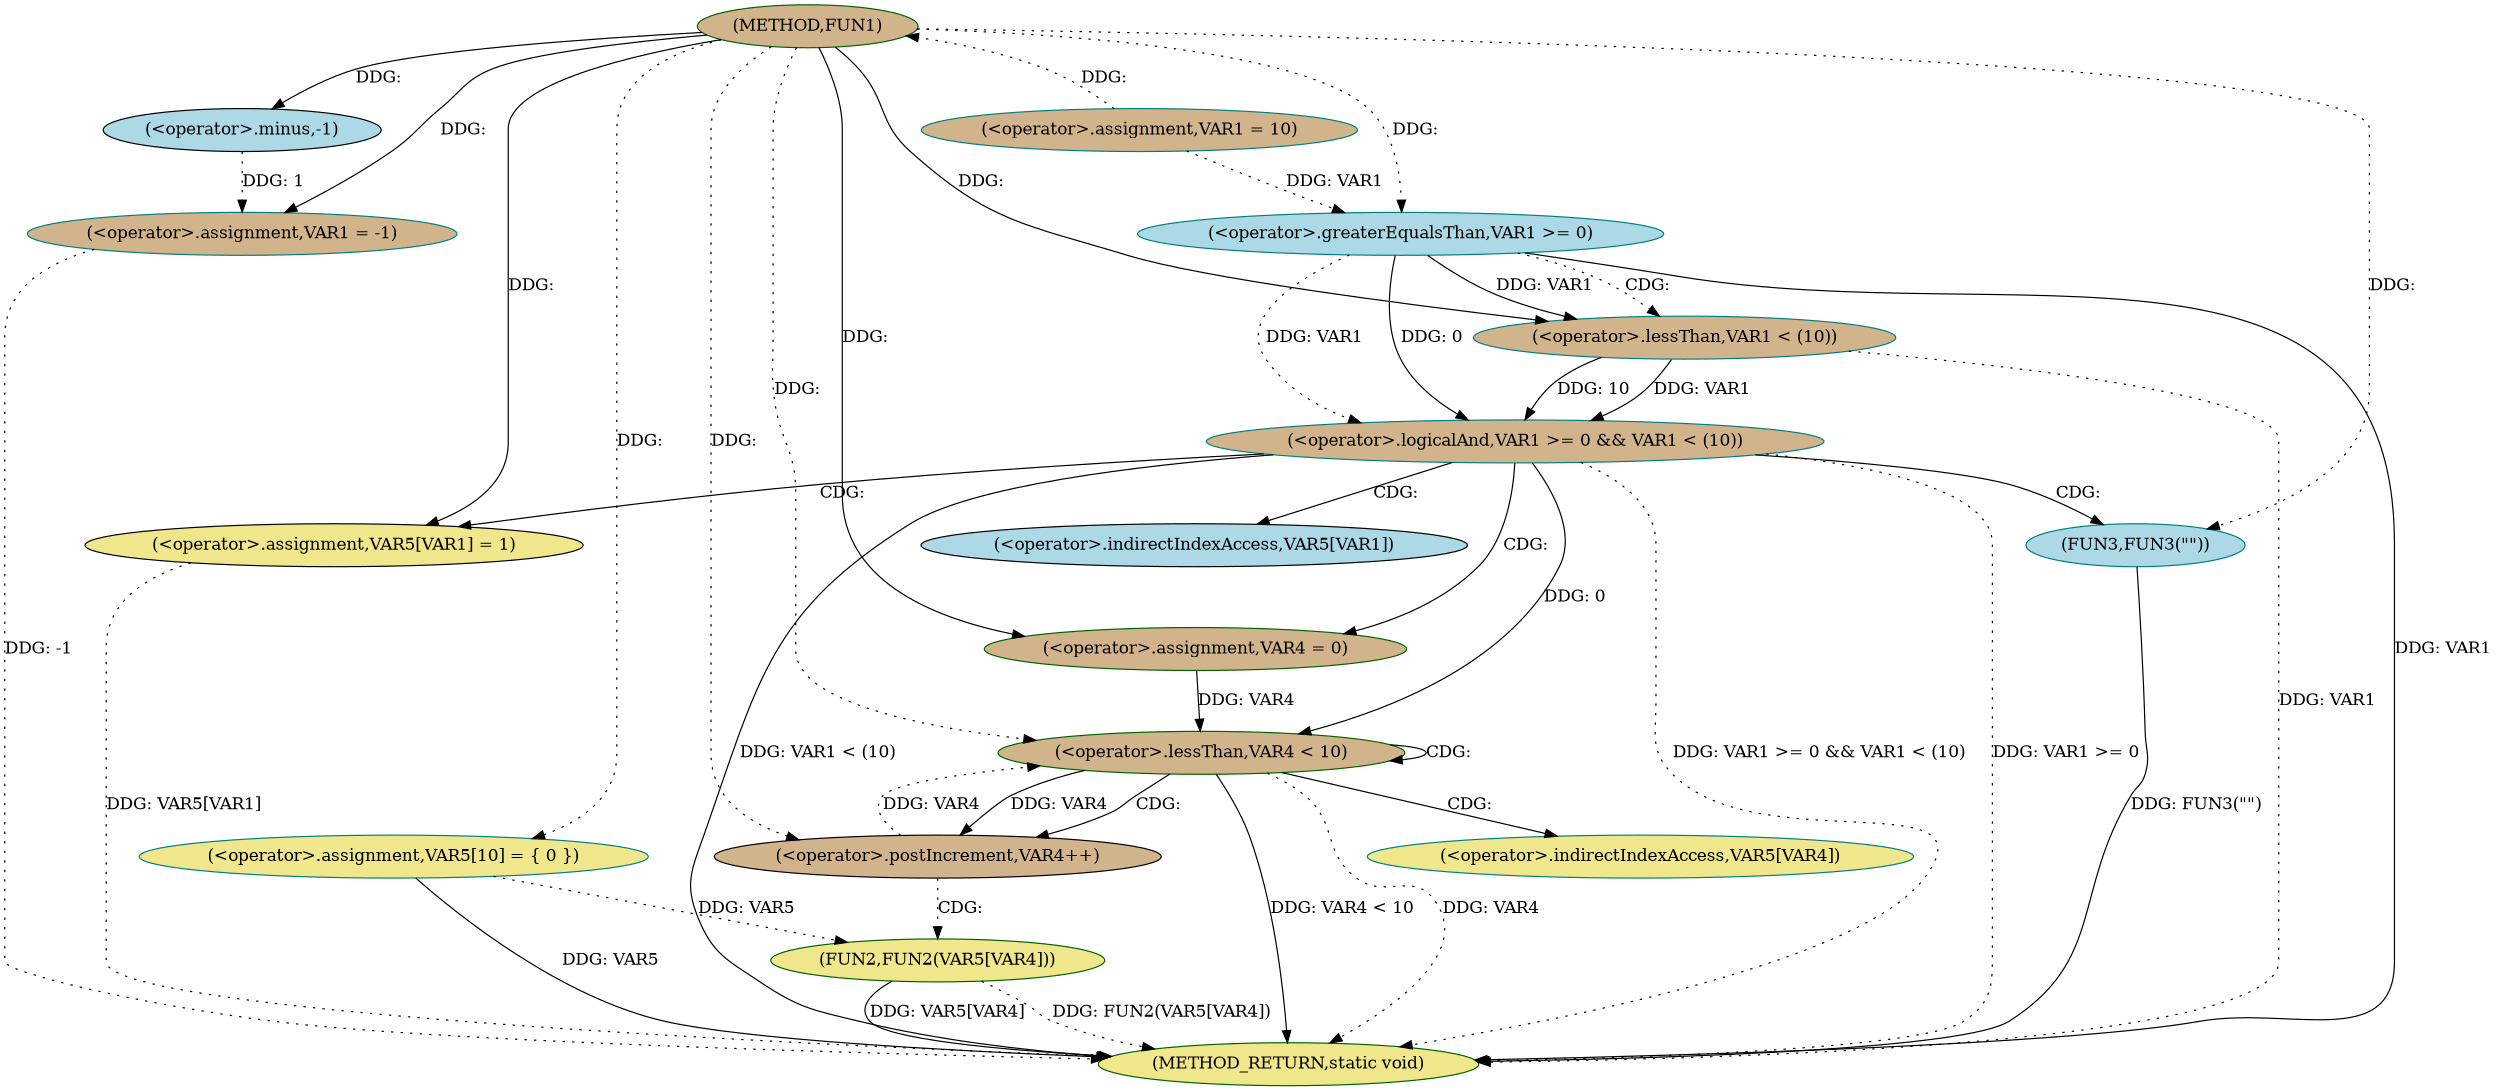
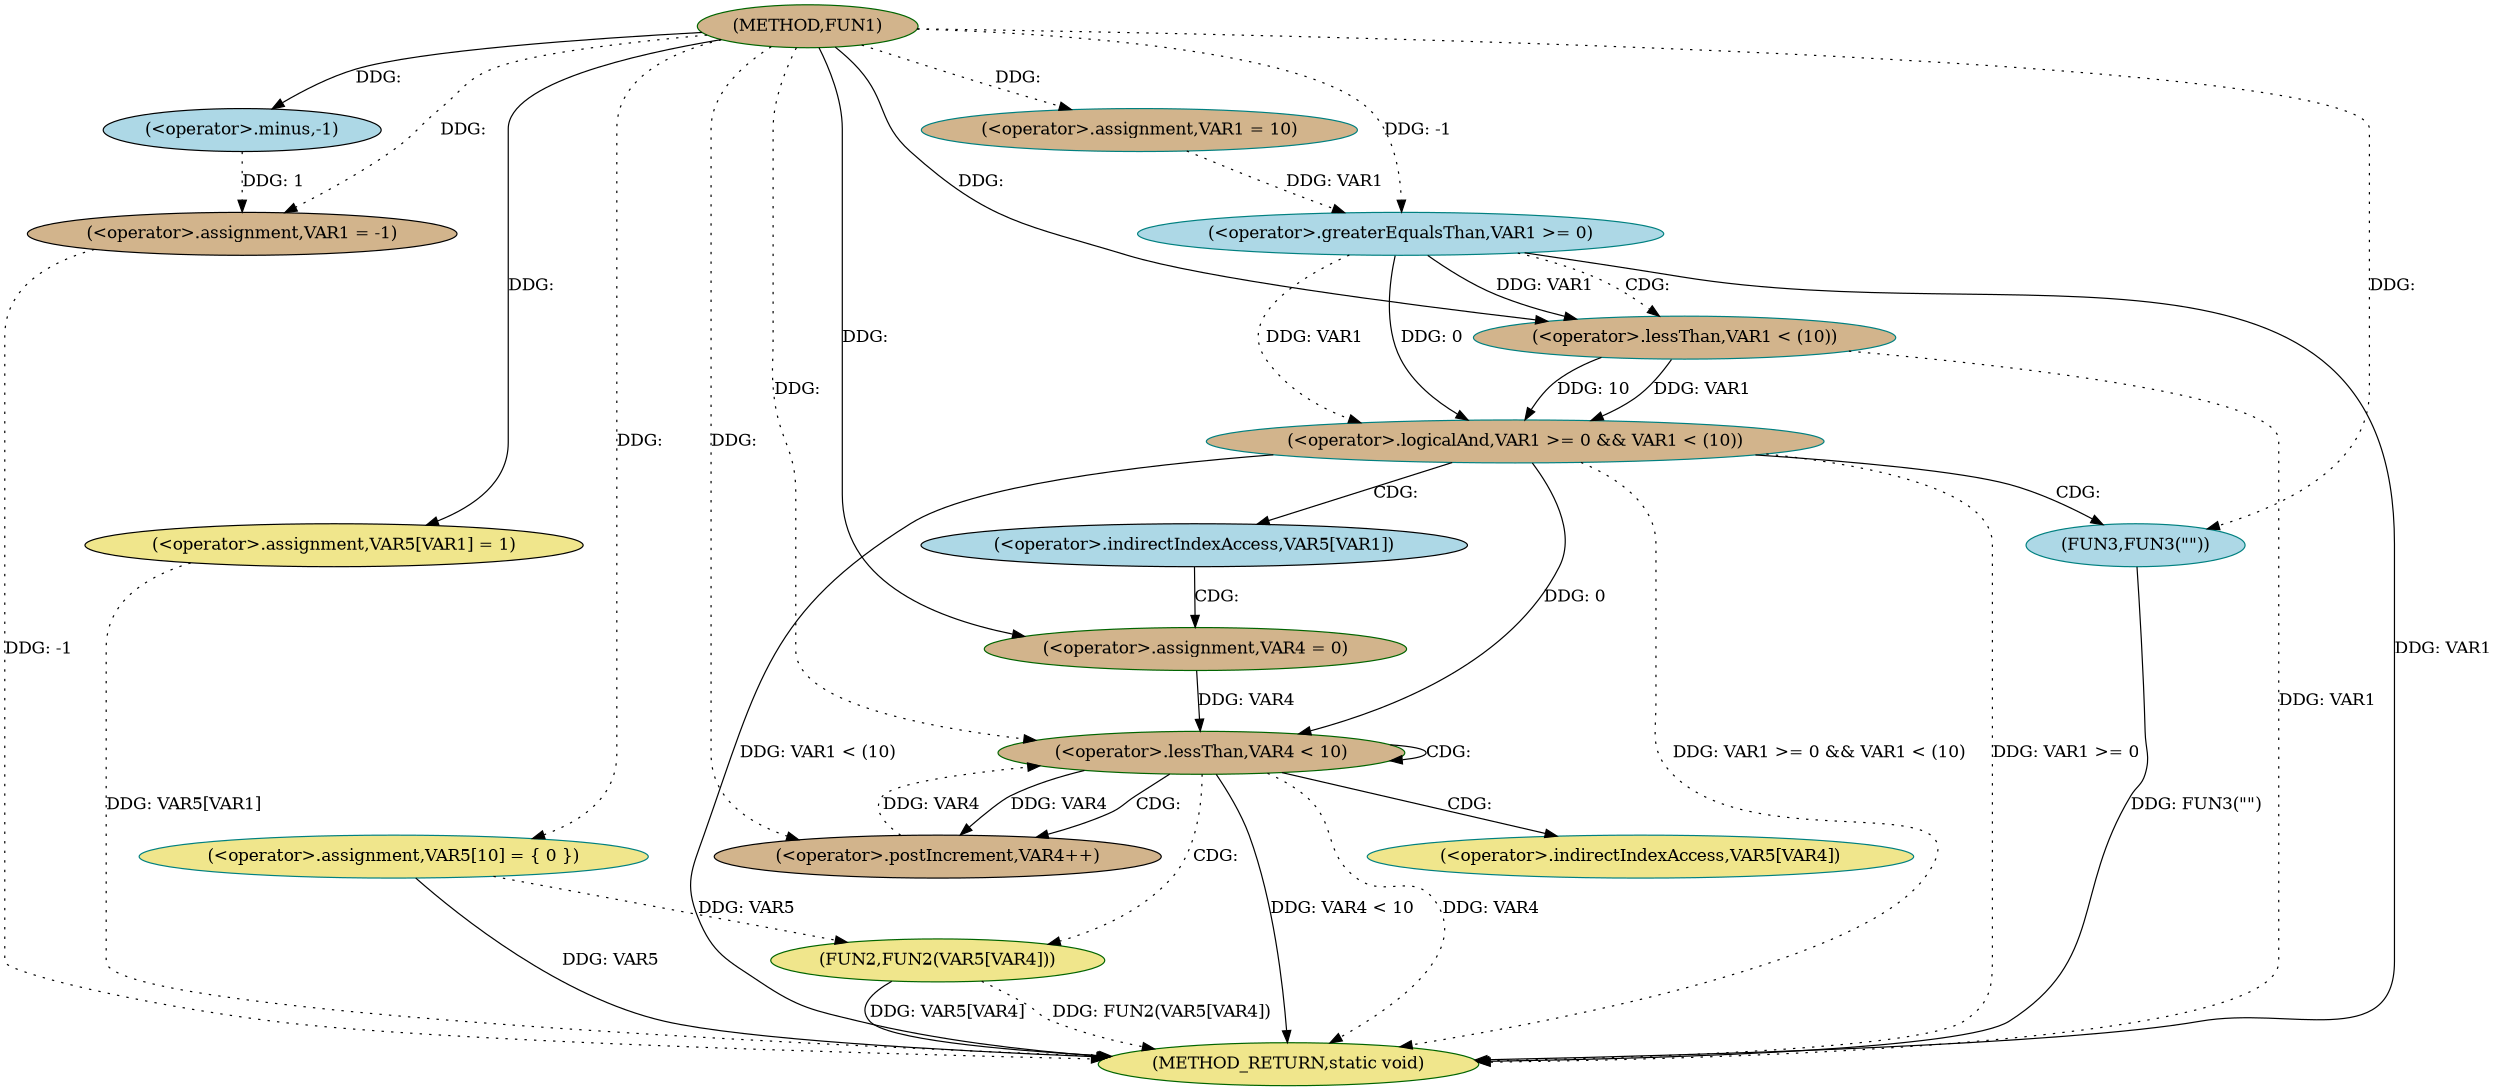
edge "(<operator>.assignment,VAR1 = 10)" -> "(METHOD,FUN1)": reversed
edge "(METHOD,FUN1)" -> "(<operator>.assignment,VAR1 = -1)": style solid -> dotted
edge "(METHOD,FUN1)" -> "(<operator>.greaterEqualsThan,VAR1 >= 0)": label "DDG: " -> "DDG: -1"
node "(<operator>.assignment,VAR1 = -1)": color teal -> black
edge "(<operator>.logicalAnd,VAR1 >= 0 && VAR1 < (10))" -> "(<operator>.assignment,VAR5[VAR1] = 1)": removed, label "CDG:"
edge "(<operator>.logicalAnd,VAR1 >= 0 && VAR1 < (10))" -> "(<operator>.assignment,VAR4 = 0)": now "(<operator>.indirectIndexAccess,VAR5[VAR1])" -> "(<operator>.assignment,VAR4 = 0)"
edge "(<operator>.postIncrement,VAR4++)" -> "(FUN2,FUN2(VAR5[VAR4]))": now "(<operator>.lessThan,VAR4 < 10)" -> "(FUN2,FUN2(VAR5[VAR4]))"
